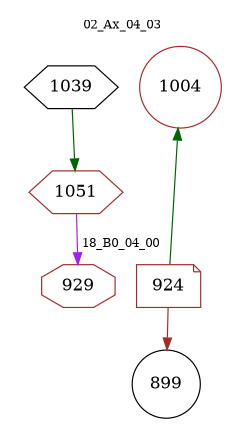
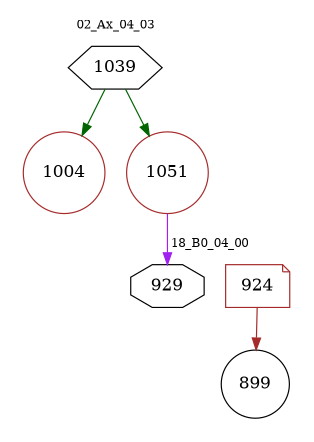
node "1051": shape hexagon -> circle
edge "924" -> "1004": now "1039" -> "1004"
node "929": color brown -> black
